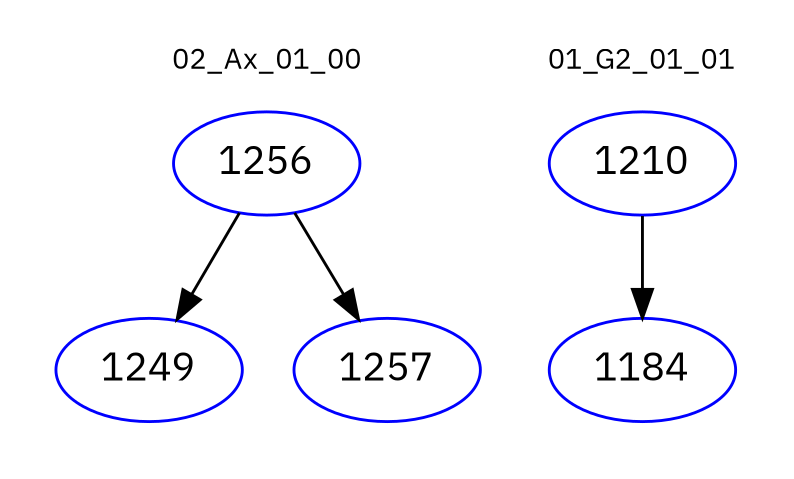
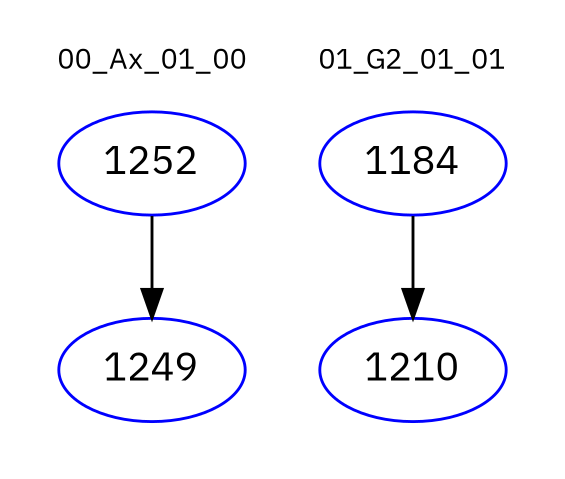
cluster "02_Ax_01_00": label "02_Ax_01_00" -> "00_Ax_01_00"
node "1256": label "1256" -> "1252"
edge "1210" -> "1184": reversed
node "1257": removed
